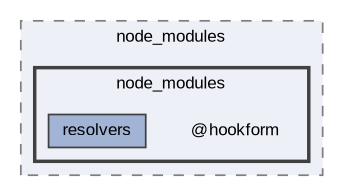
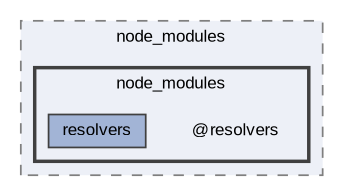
node "@hookform": label "@hookform" -> "@resolvers"
